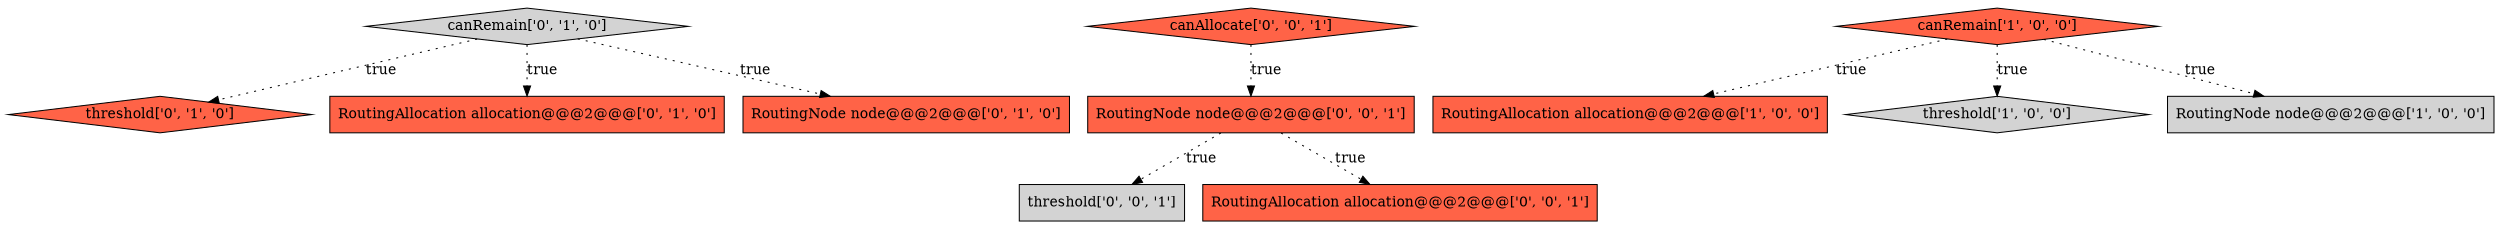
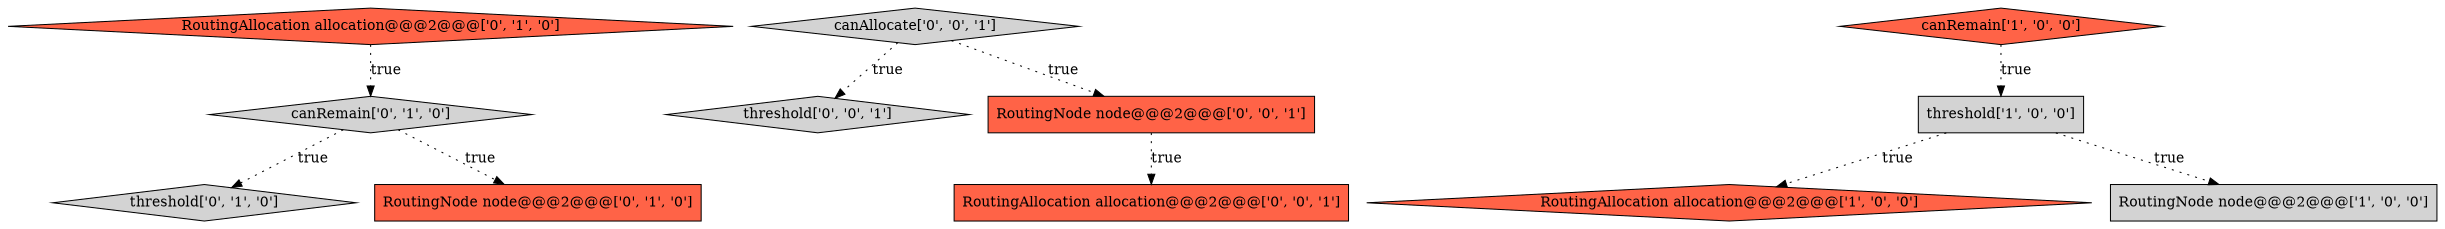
node "canAllocate['0', '0', '1']": fillcolor tomato -> lightgray
edge "canRemain['0', '1', '0']" -> "RoutingAllocation allocation@@@2@@@['0', '1', '0']": reversed
edge "canRemain['1', '0', '0']" -> "RoutingAllocation allocation@@@2@@@['1', '0', '0']": now "threshold['1', '0', '0']" -> "RoutingAllocation allocation@@@2@@@['1', '0', '0']"
edge "canRemain['1', '0', '0']" -> "RoutingNode node@@@2@@@['1', '0', '0']": now "threshold['1', '0', '0']" -> "RoutingNode node@@@2@@@['1', '0', '0']"
node "threshold['0', '1', '0']": fillcolor tomato -> lightgray
node "RoutingAllocation allocation@@@2@@@['0', '1', '0']": shape box -> diamond
node "RoutingAllocation allocation@@@2@@@['1', '0', '0']": shape box -> diamond
node "threshold['1', '0', '0']": shape diamond -> box
edge "RoutingNode node@@@2@@@['0', '0', '1']" -> "threshold['0', '0', '1']": now "canAllocate['0', '0', '1']" -> "threshold['0', '0', '1']"
node "threshold['0', '0', '1']": shape box -> diamond
